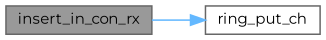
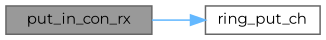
node "insert_in_con_rx": label "insert_in_con_rx" -> "put_in_con_rx"
